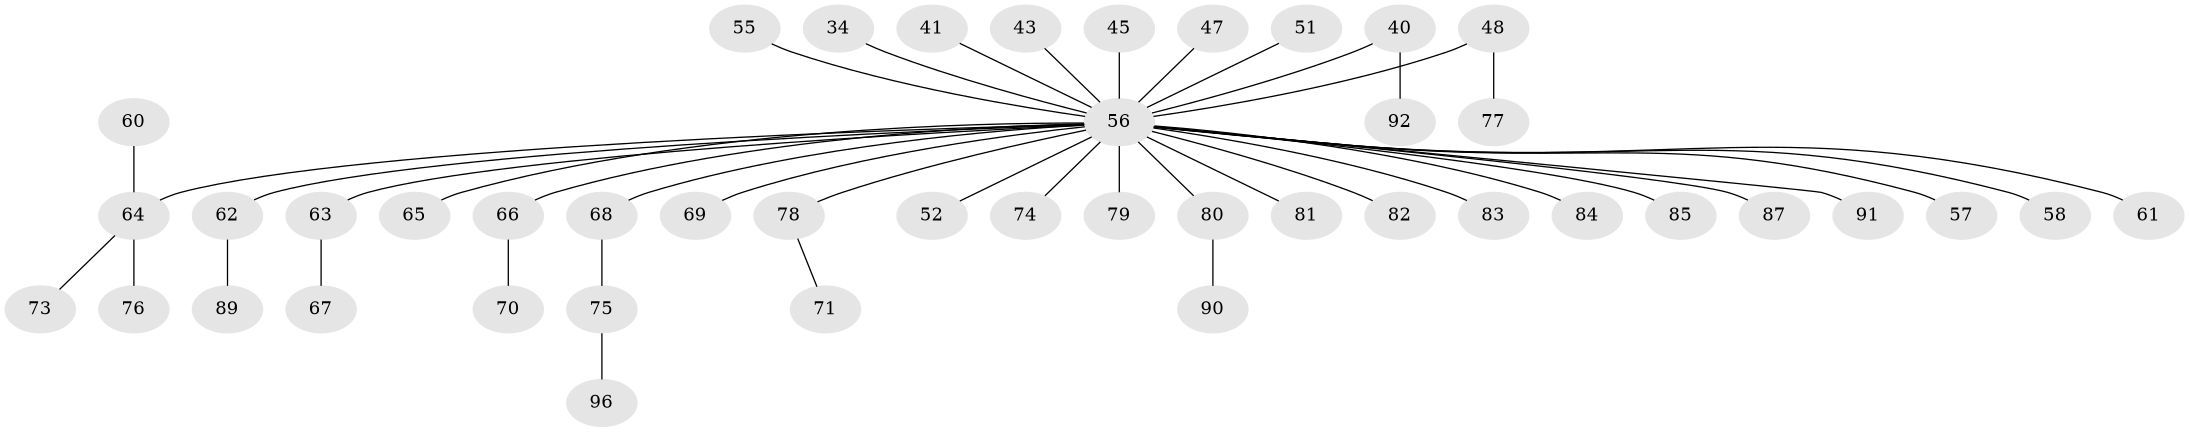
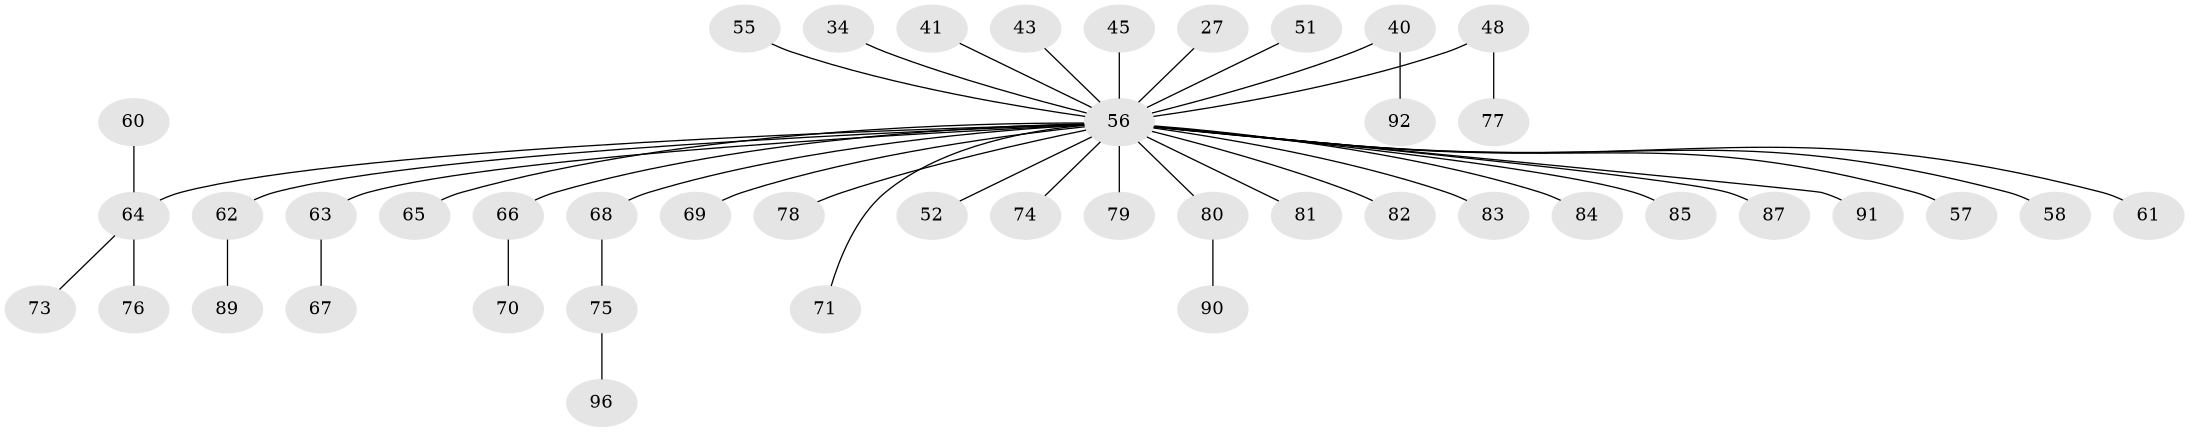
node "47": label "47" -> "27"
edge "78" -- "71": now "56" -- "71"
